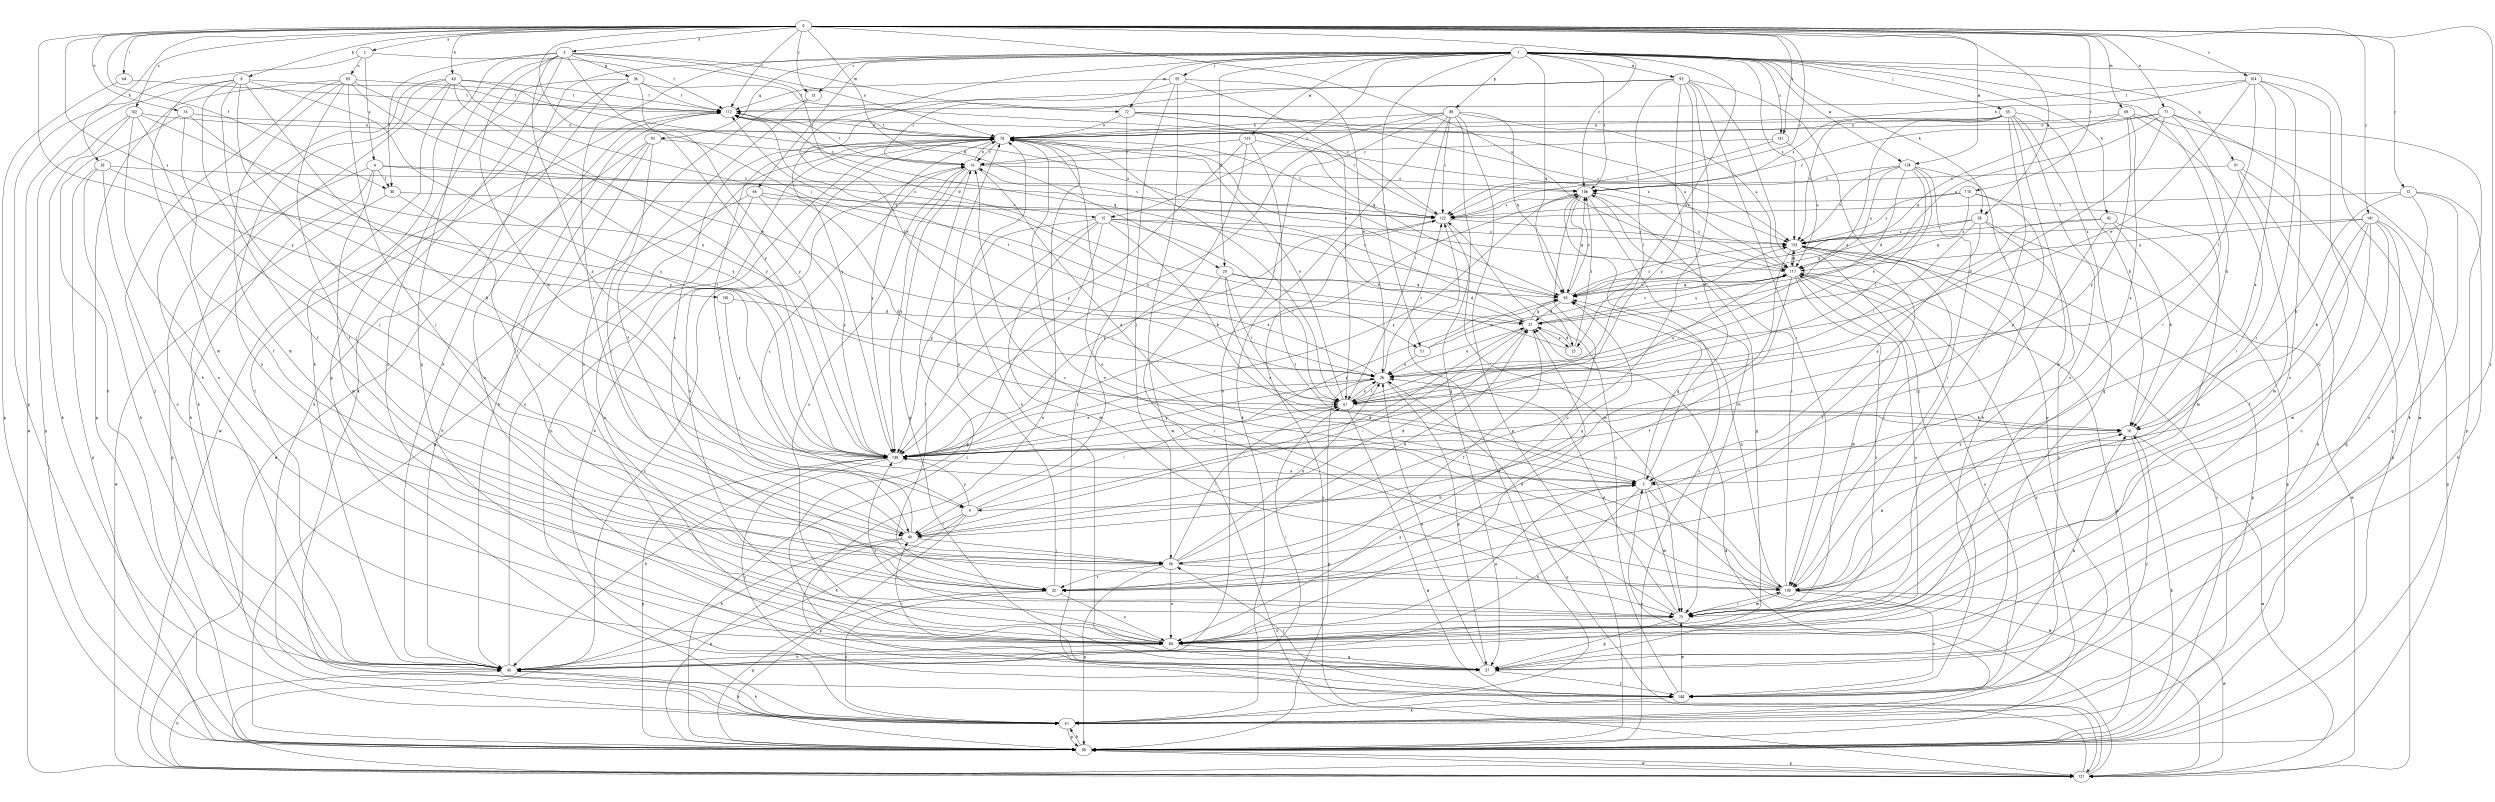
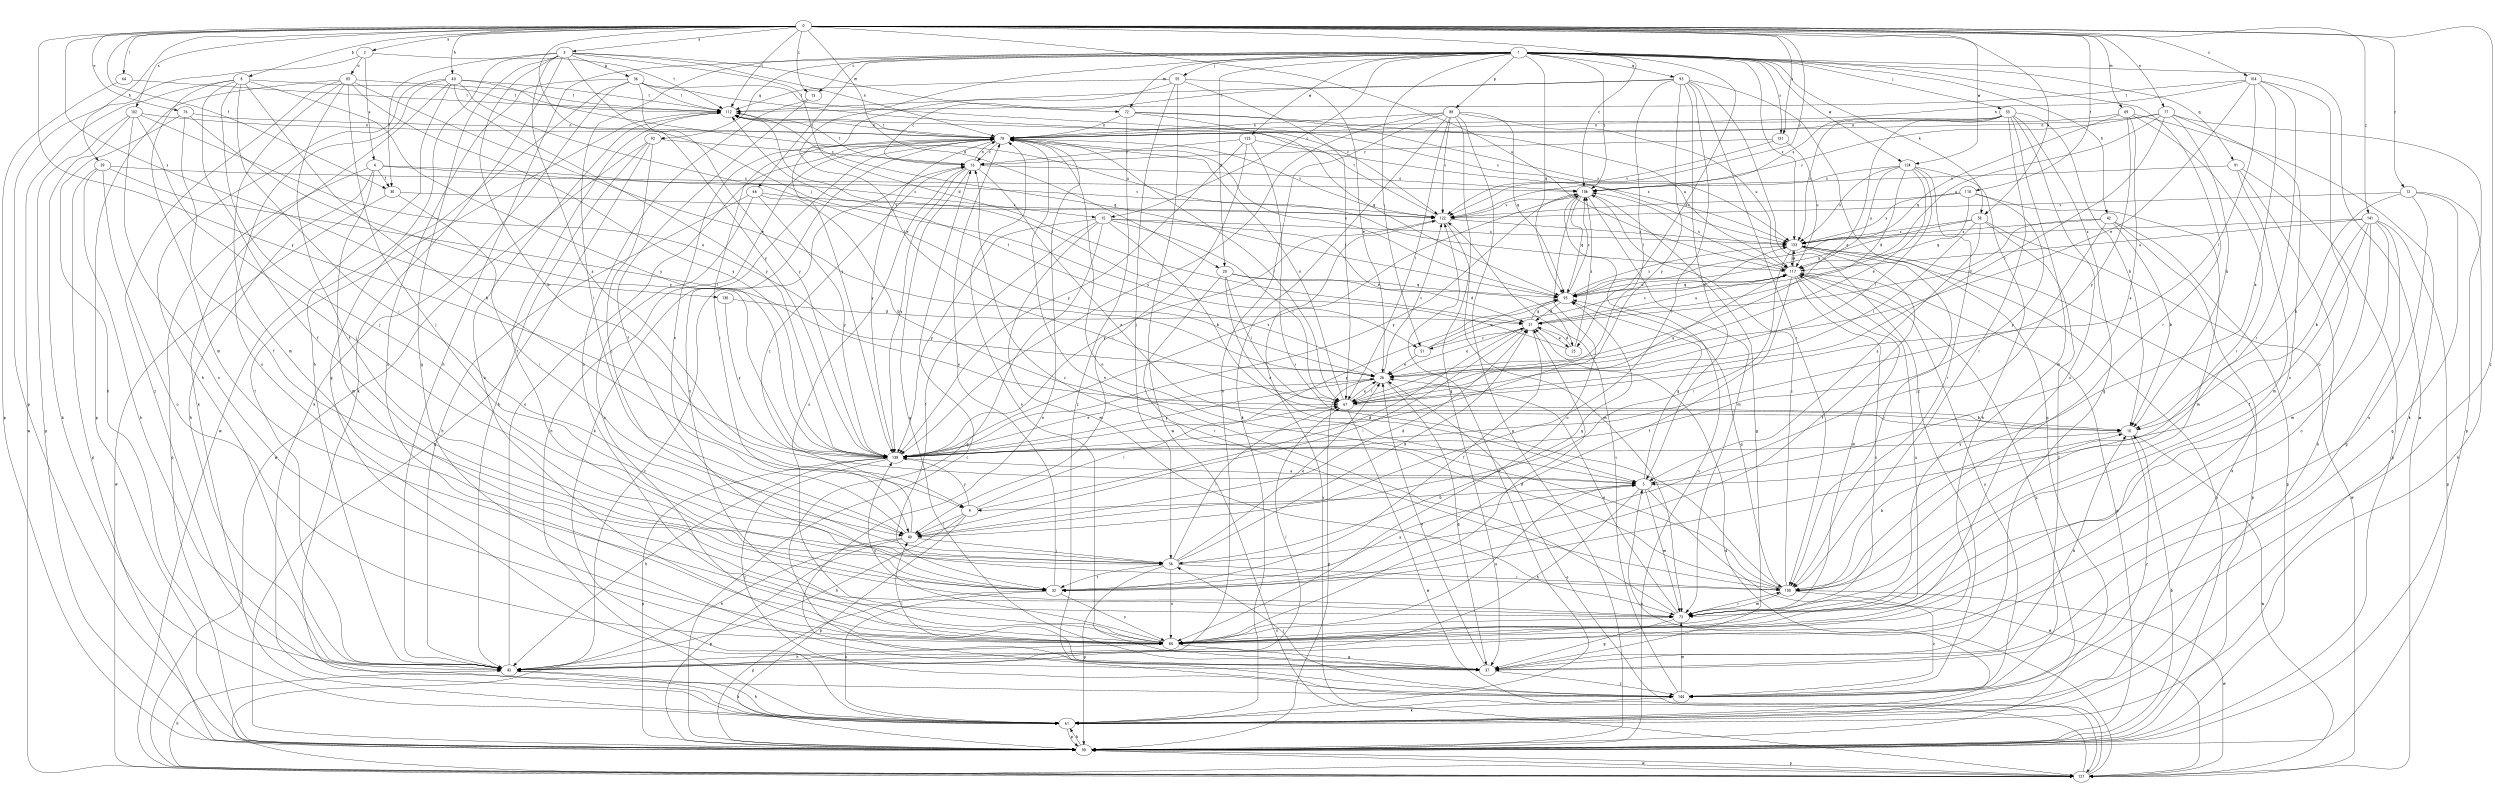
edge "36" -> "133": added, label "x"
edge "21" -> "16": now "21" -> "51"
edge "42" -> "61": added, label "k"
